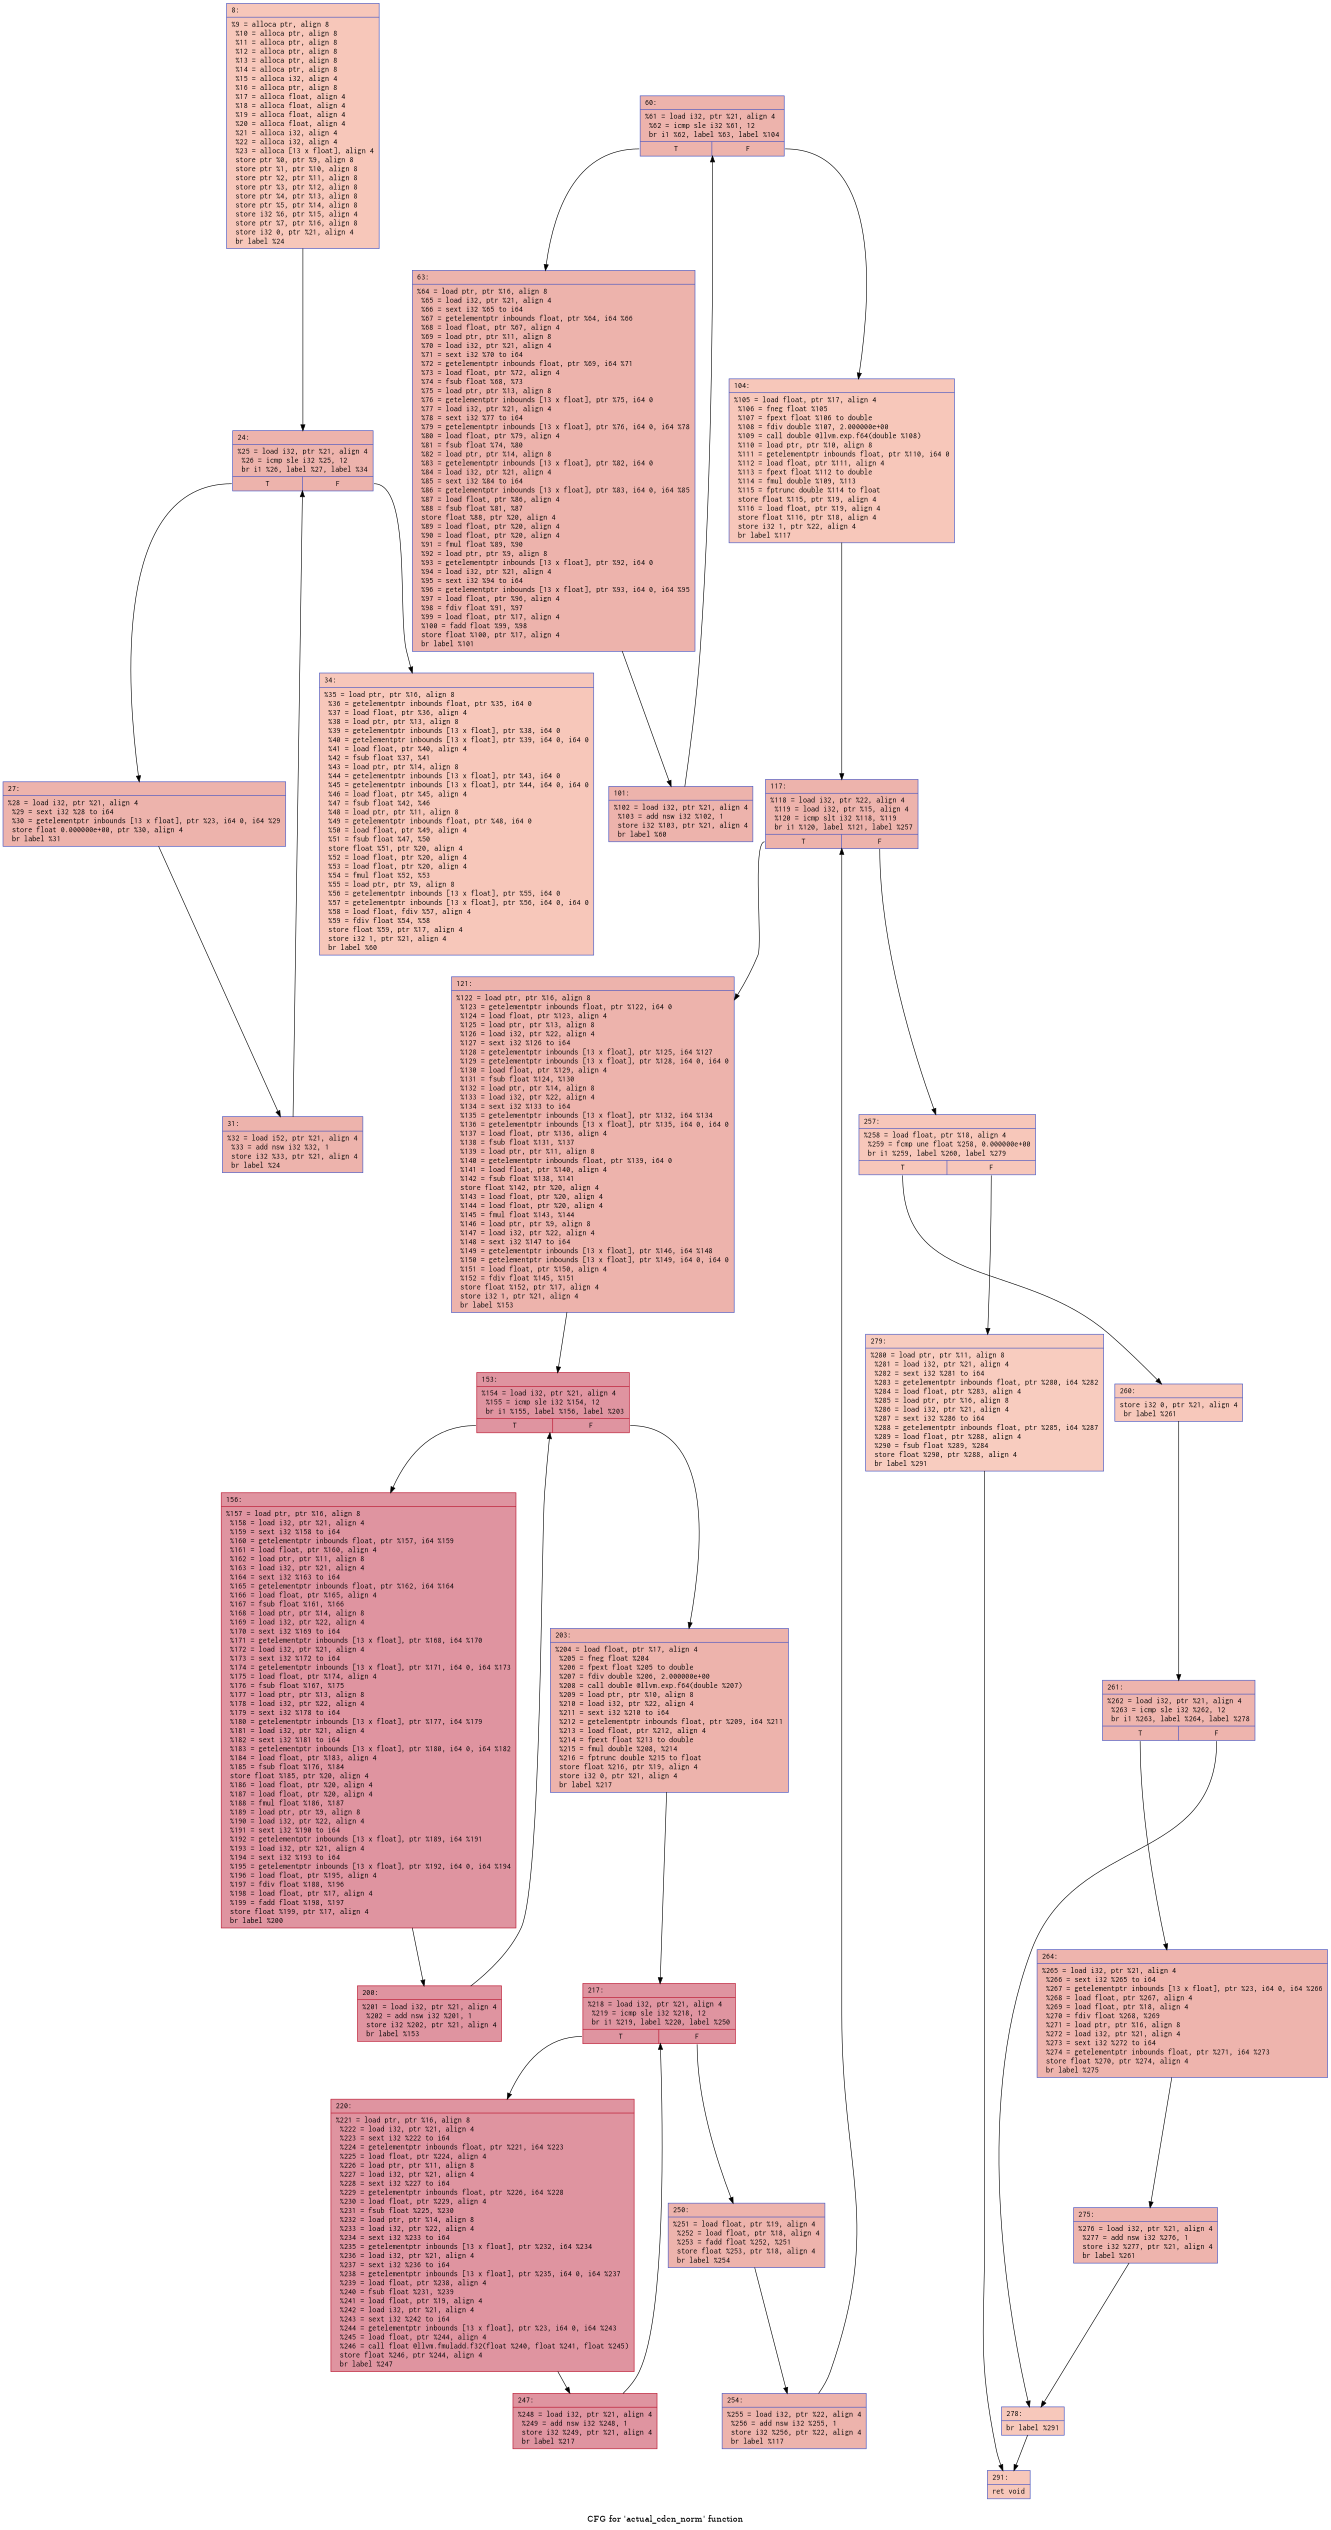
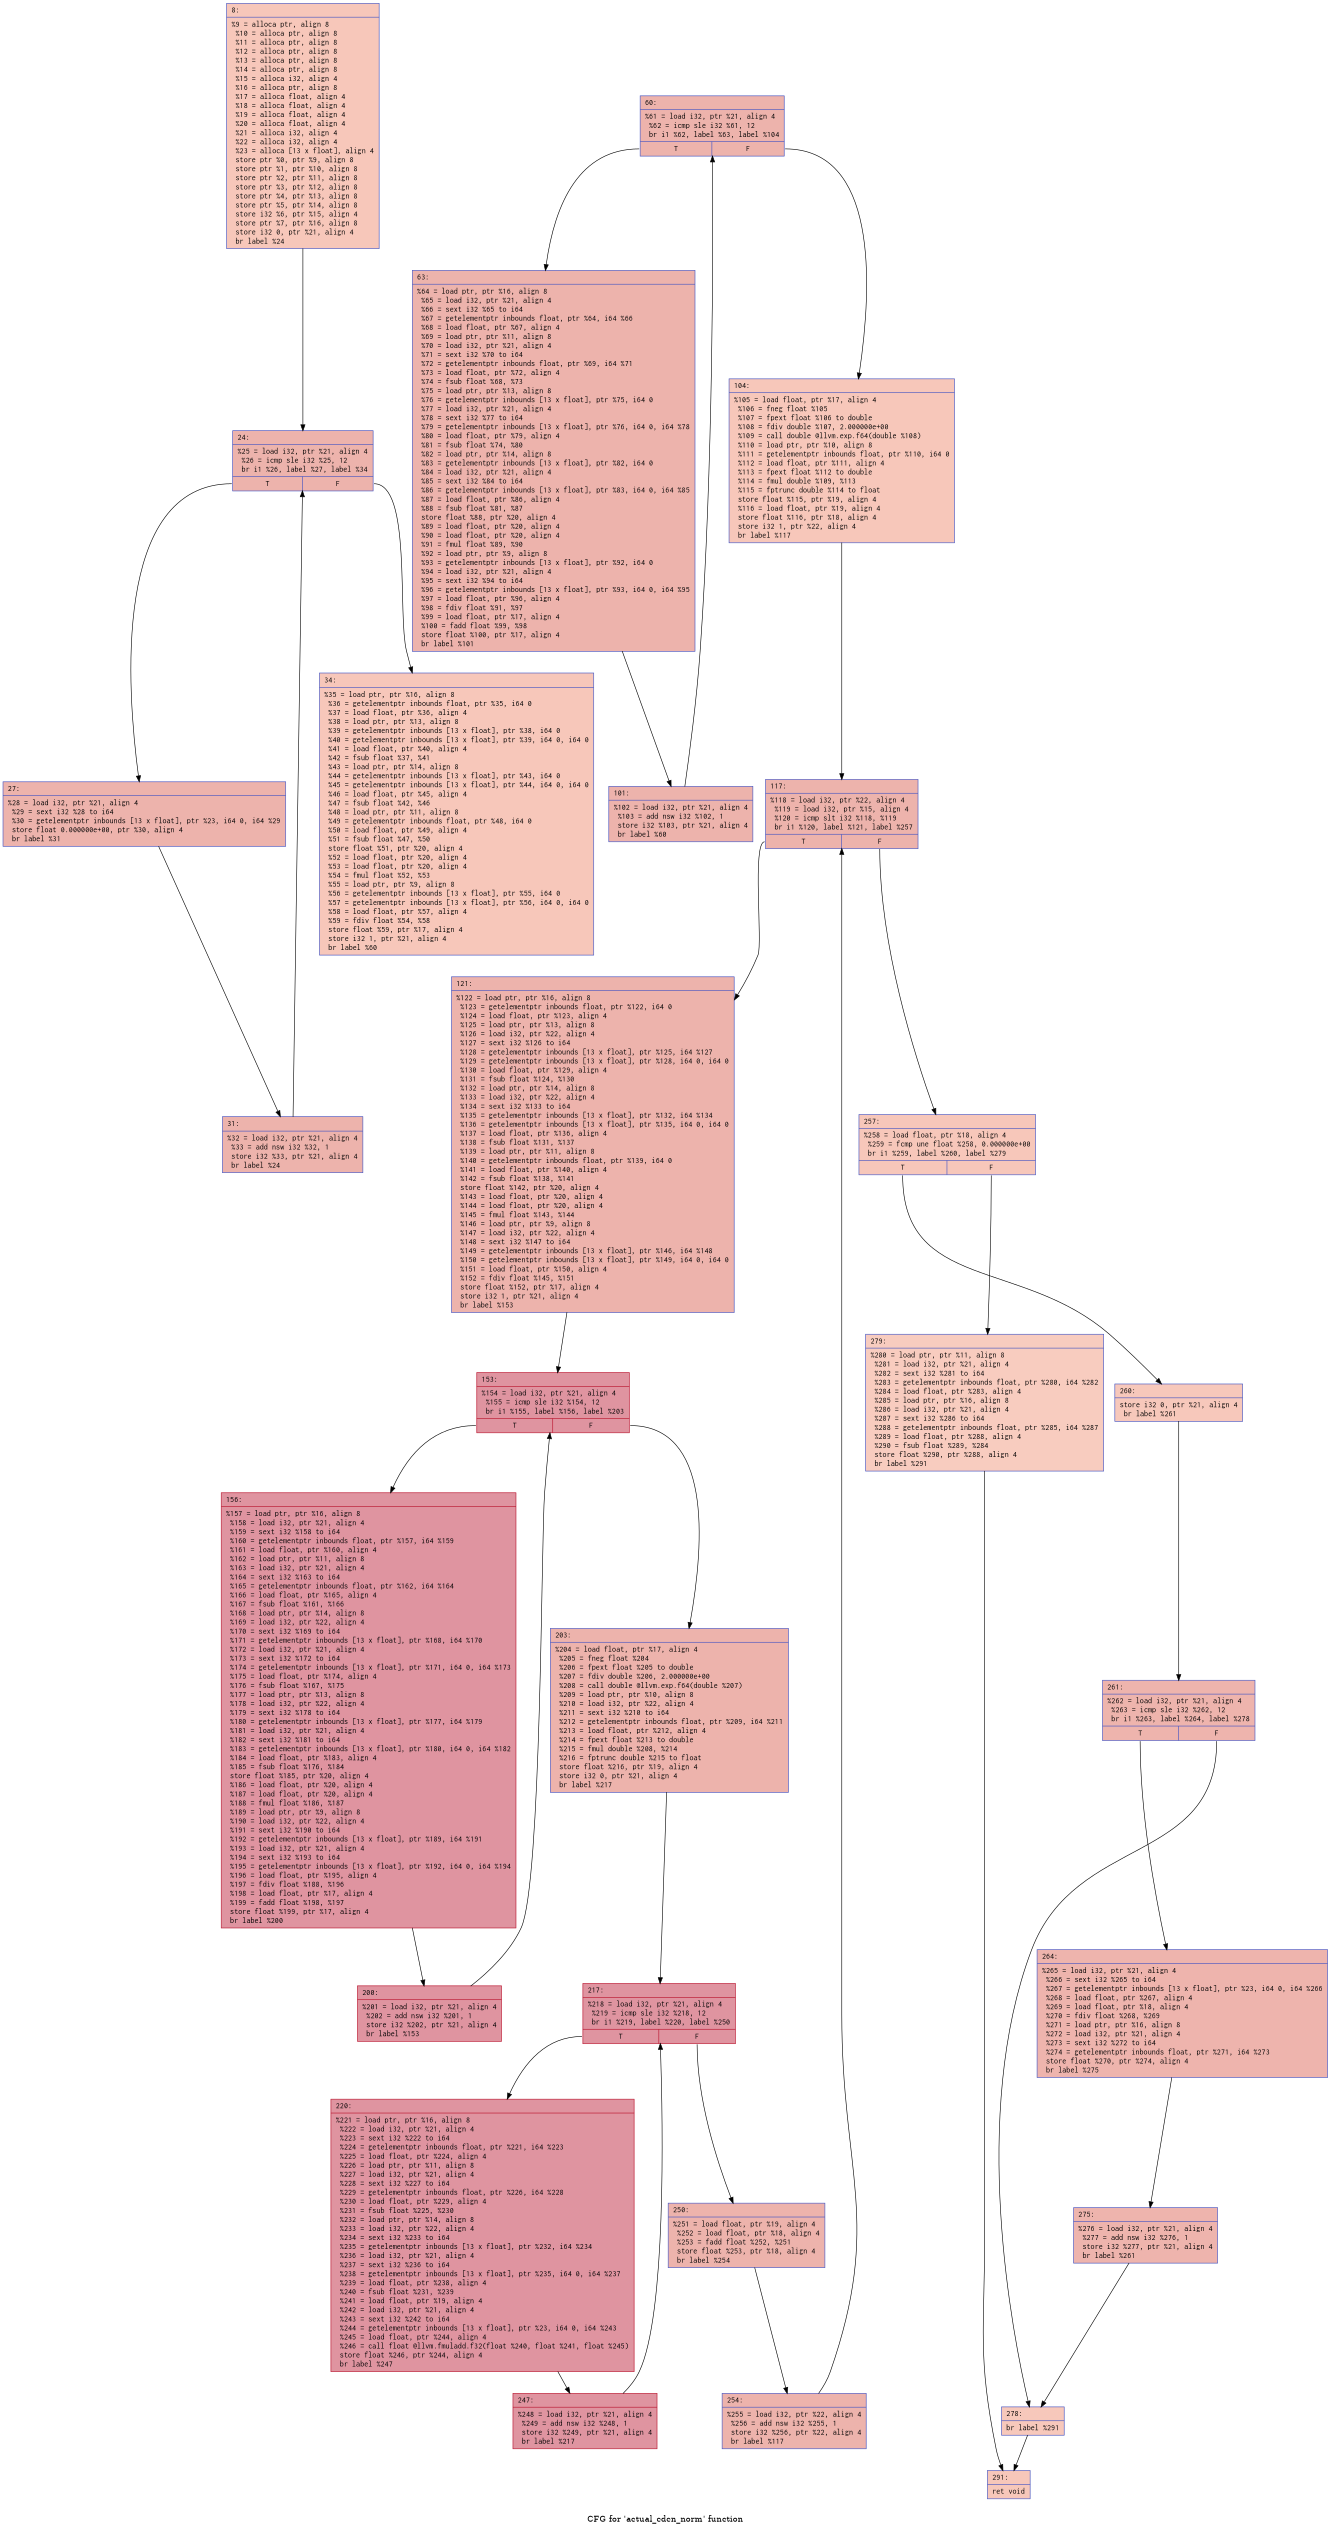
node "34:": text "%58 = load float, fdiv %57, align 4" -> "%58 = load float, ptr %57, align 4"
node "31:": text "%32 = load i52, ptr %21, align 4" -> "%32 = load i32, ptr %21, align 4"
